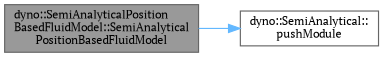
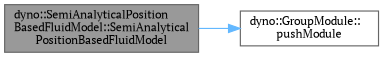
node "dyno::SemiAnalytical:: pushModule": label "dyno::SemiAnalytical:: pushModule" -> "dyno::GroupModule:: pushModule"
